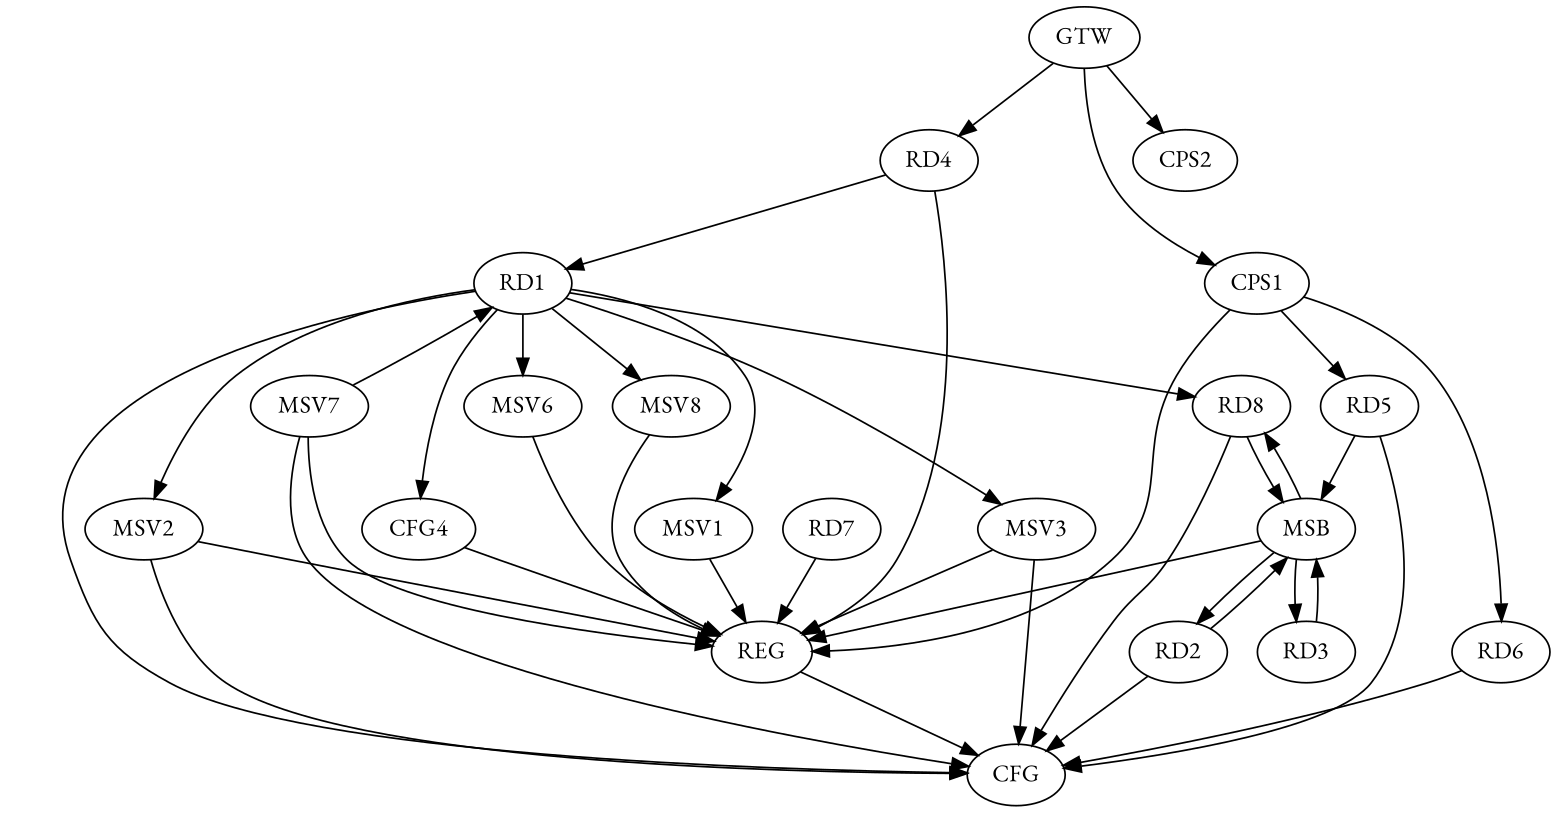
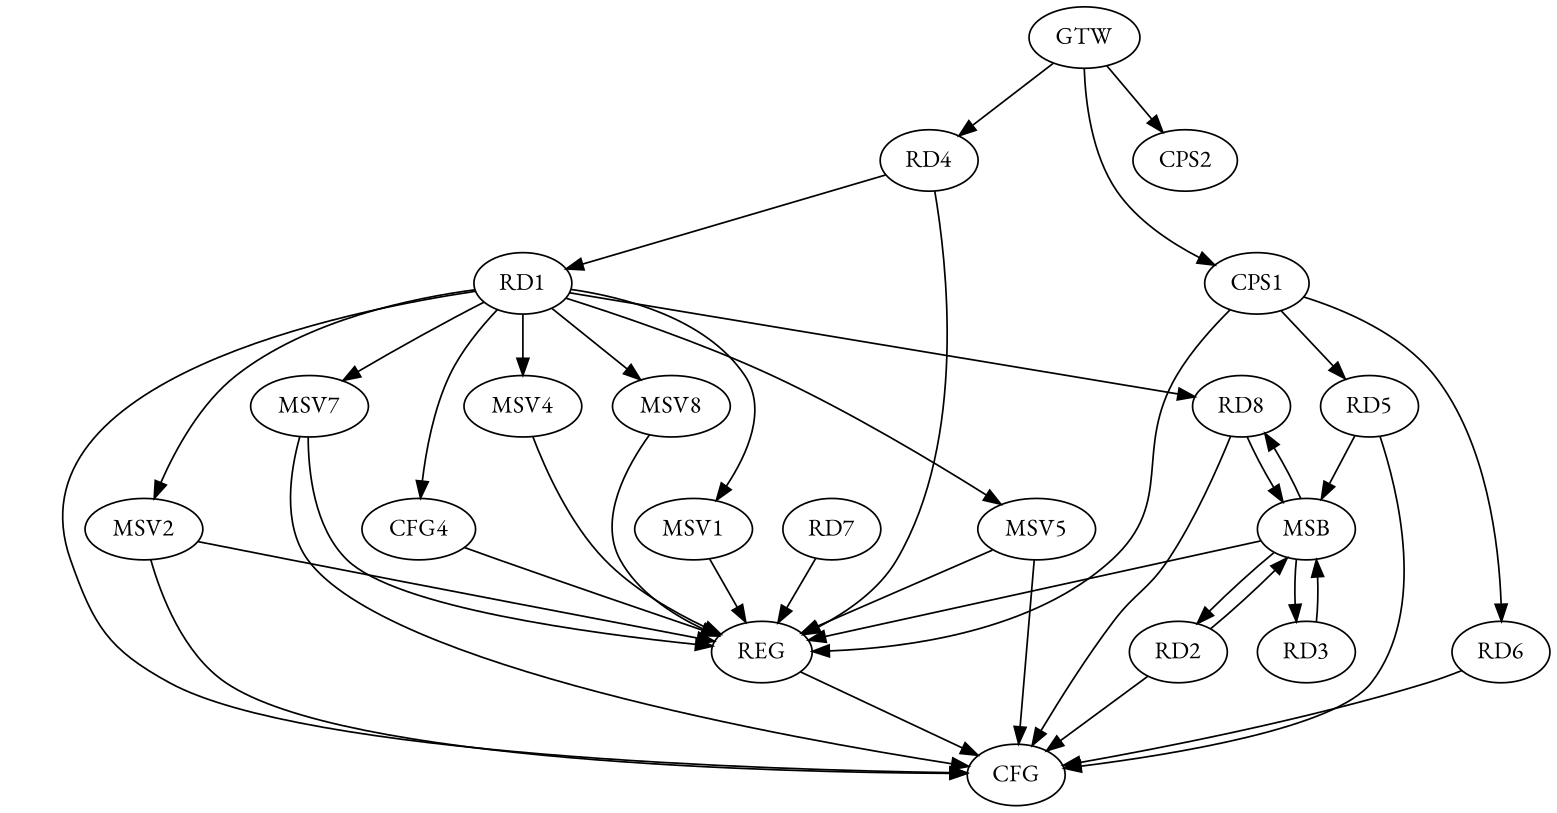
edge "MSV7" -> "RD1": reversed
node "MSV6": label "MSV6" -> "MSV4"
node "MSV3": label "MSV3" -> "MSV5"
